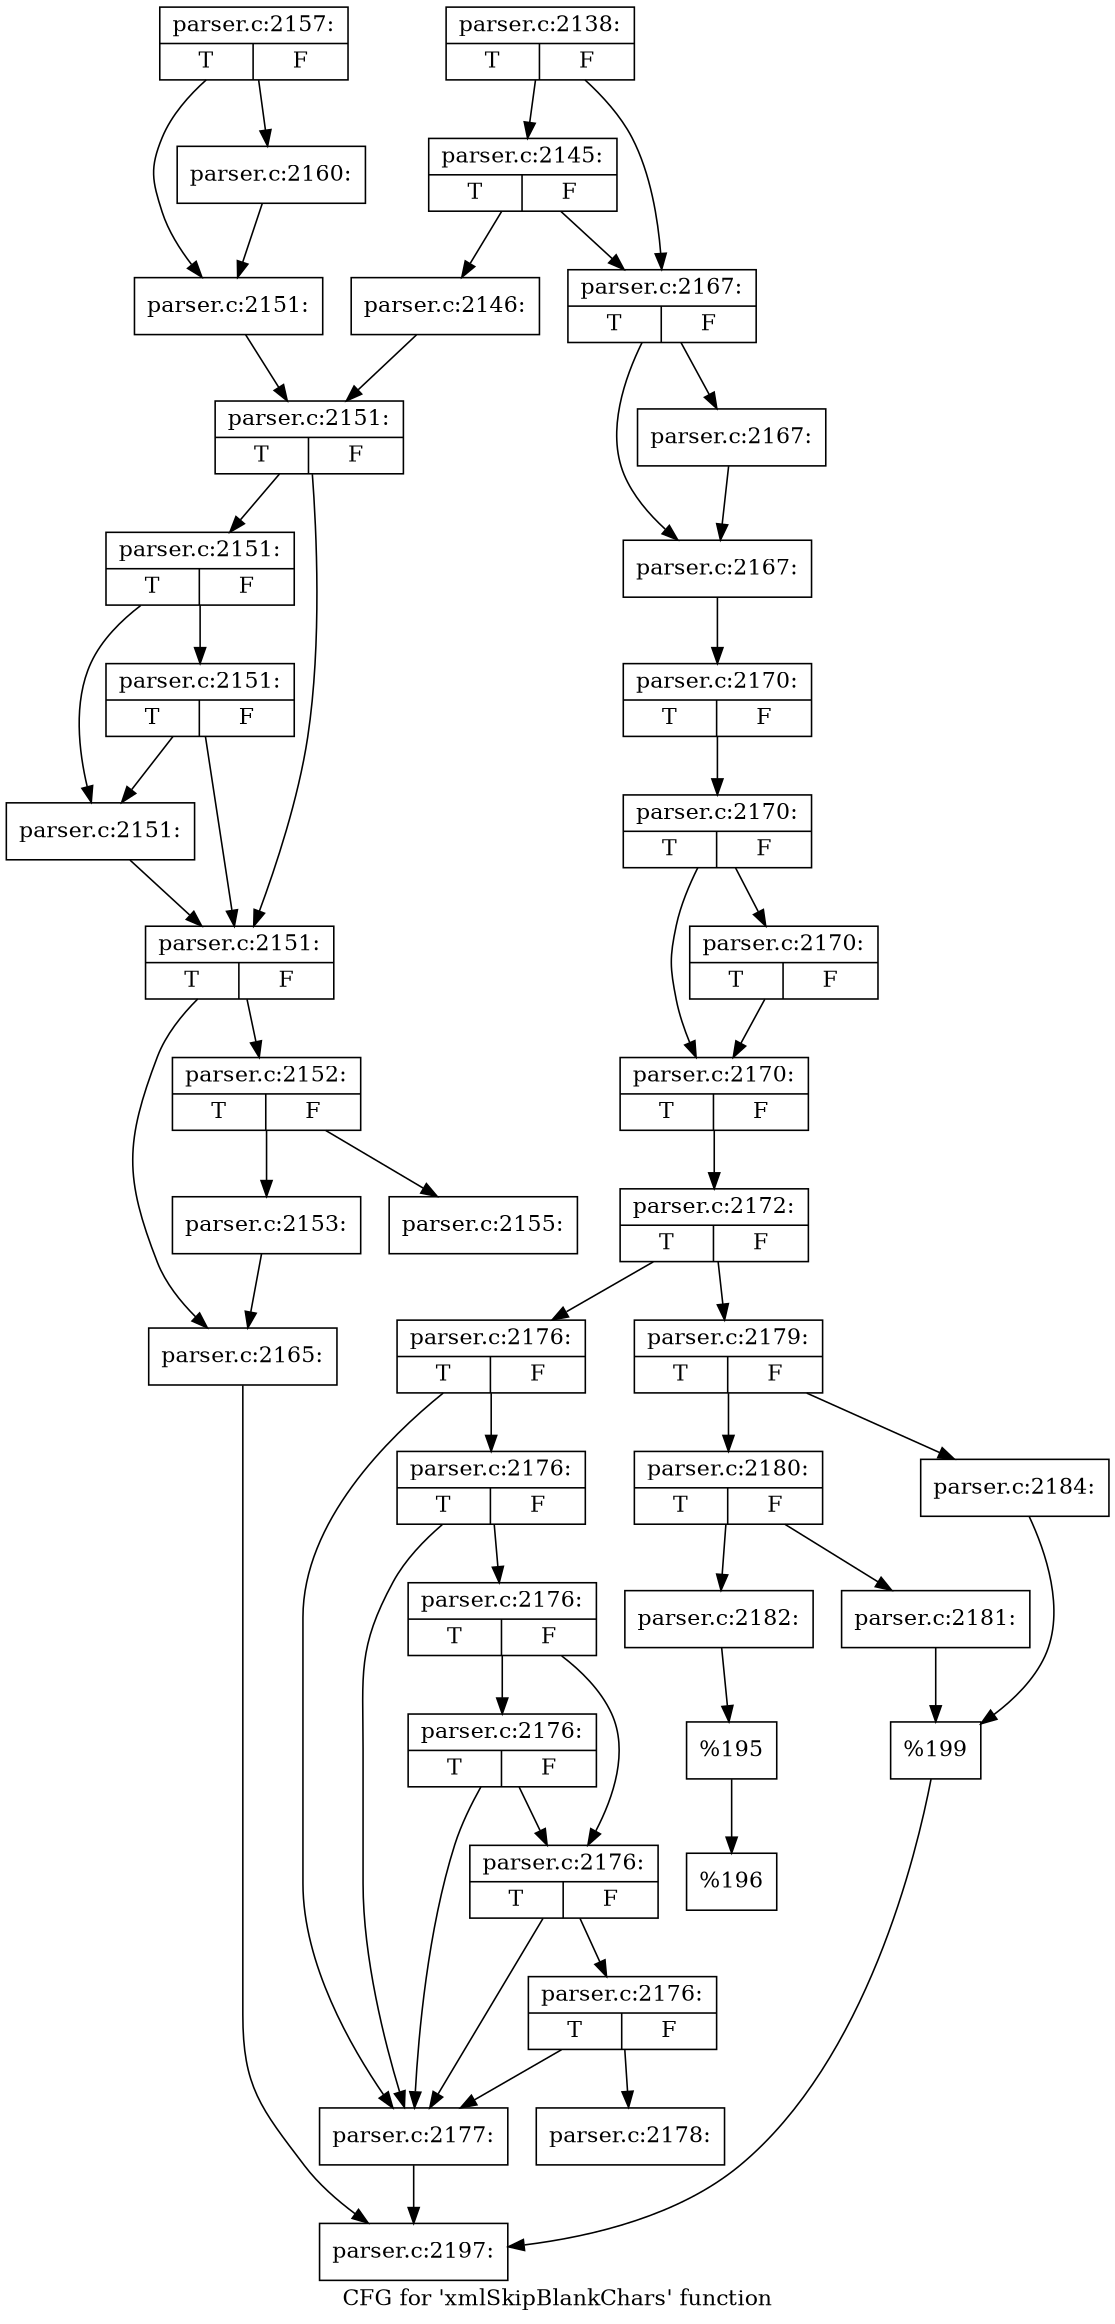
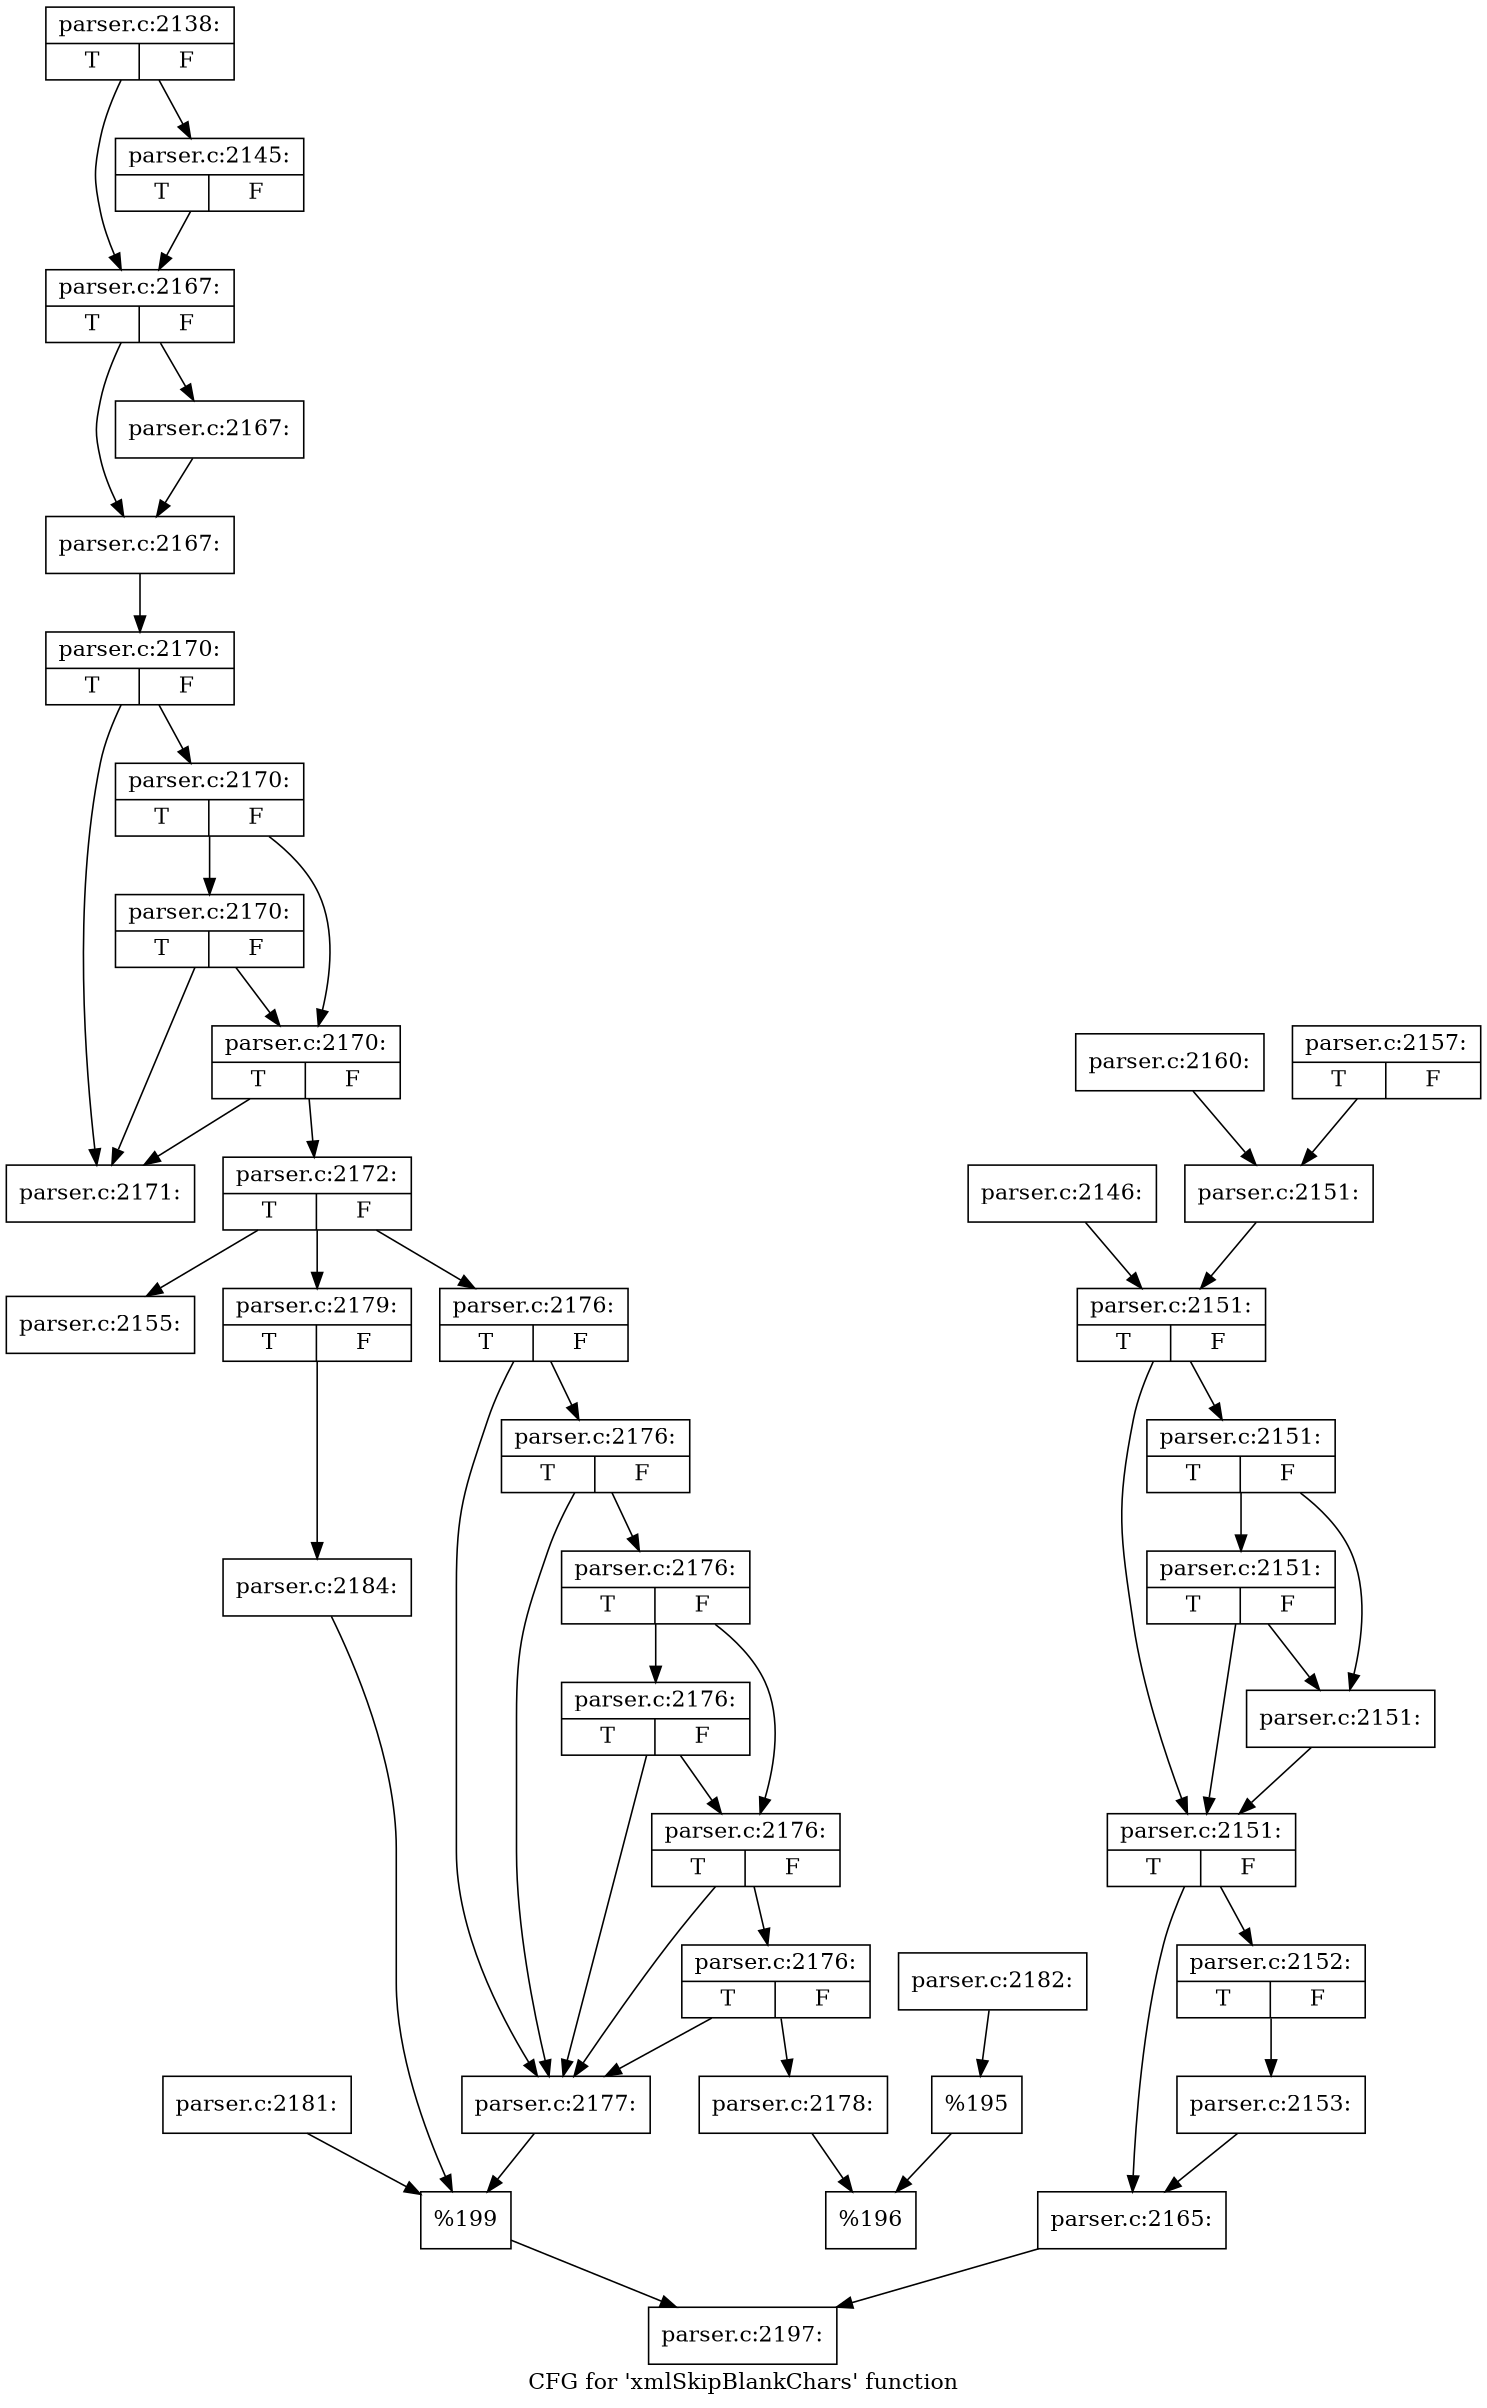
edge "parser.c:2157:" -> "parser.c:2160:": removed
edge "parser.c:2145:" -> "parser.c:2146:": removed
edge "parser.c:2152:" -> "parser.c:2155:": now "parser.c:2172:" -> "parser.c:2155:"
node "parser.c:2171:": added
node "parser.c:2180:": removed
edge "parser.c:2178:" -> "%196": added
edge "parser.c:2177:" -> "parser.c:2197:": now "parser.c:2177:" -> "%199"
